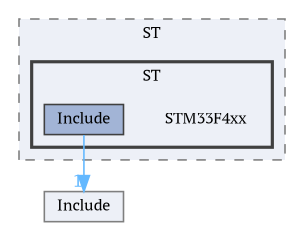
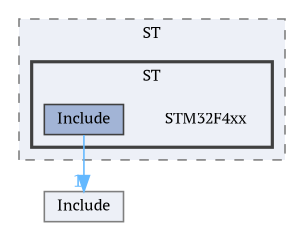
node "STM33F4xx": label "STM33F4xx" -> "STM32F4xx"
